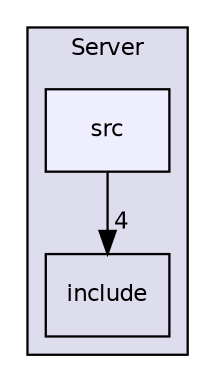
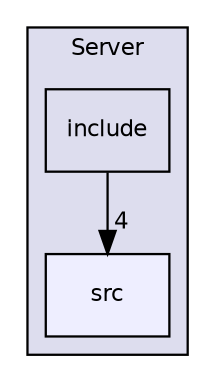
edge "src" -> "include": reversed
